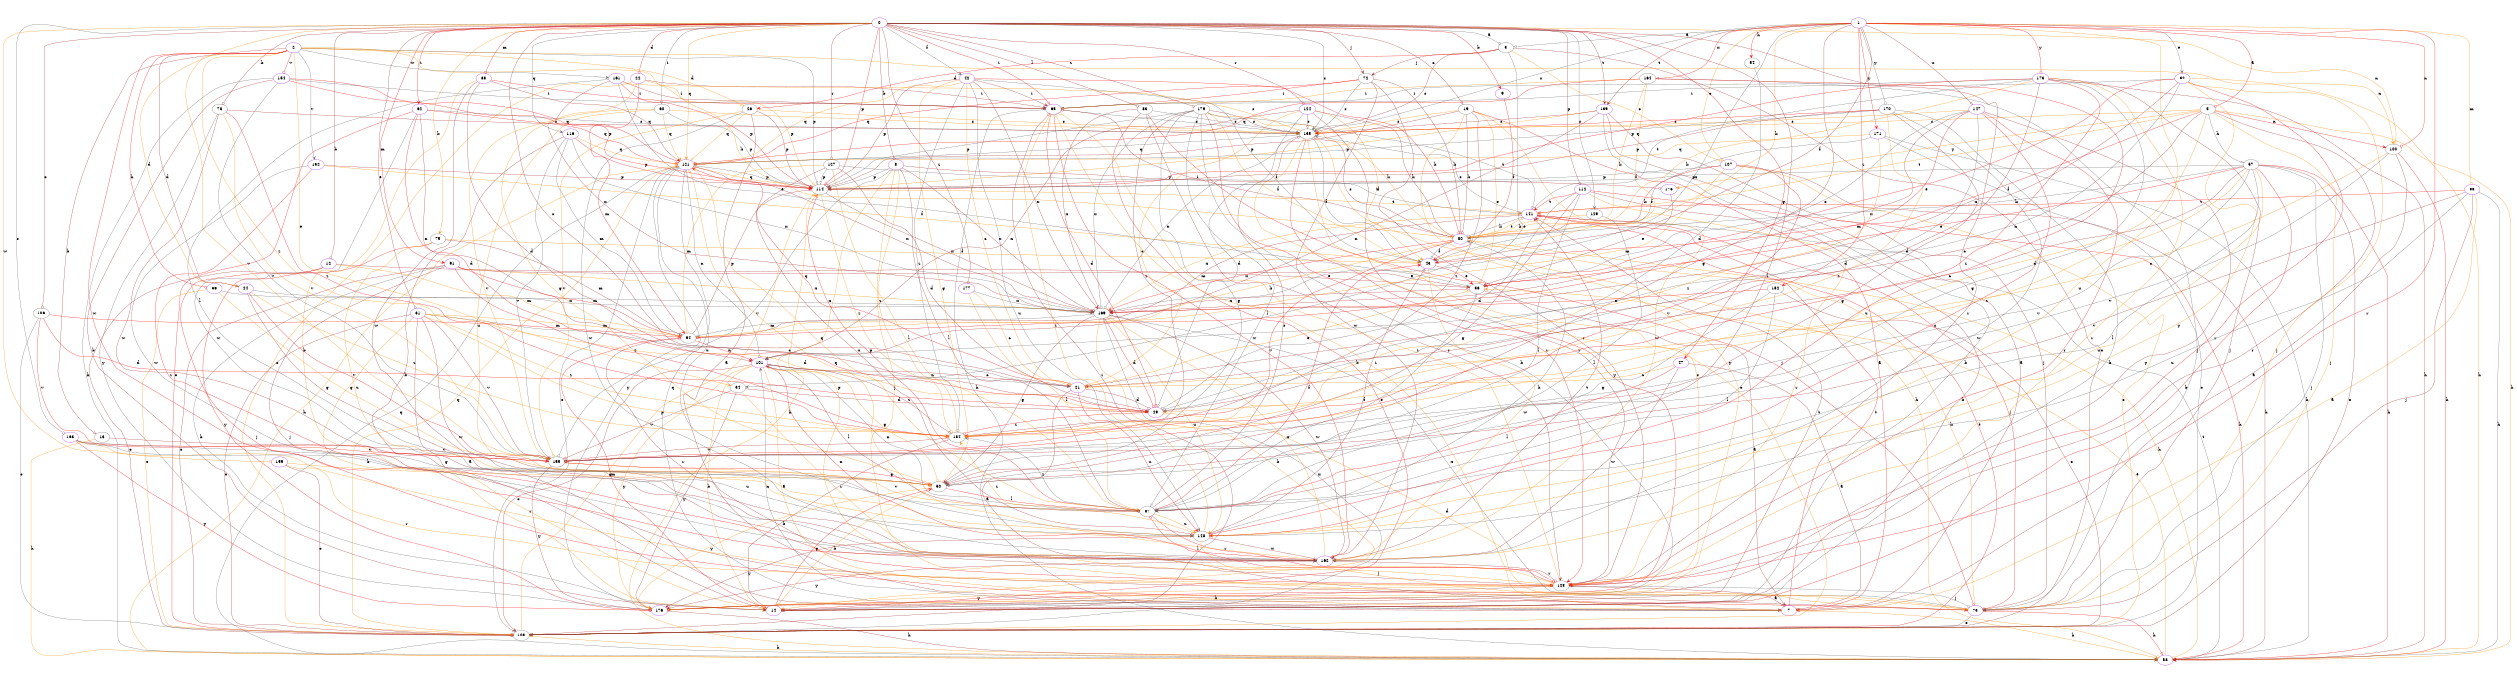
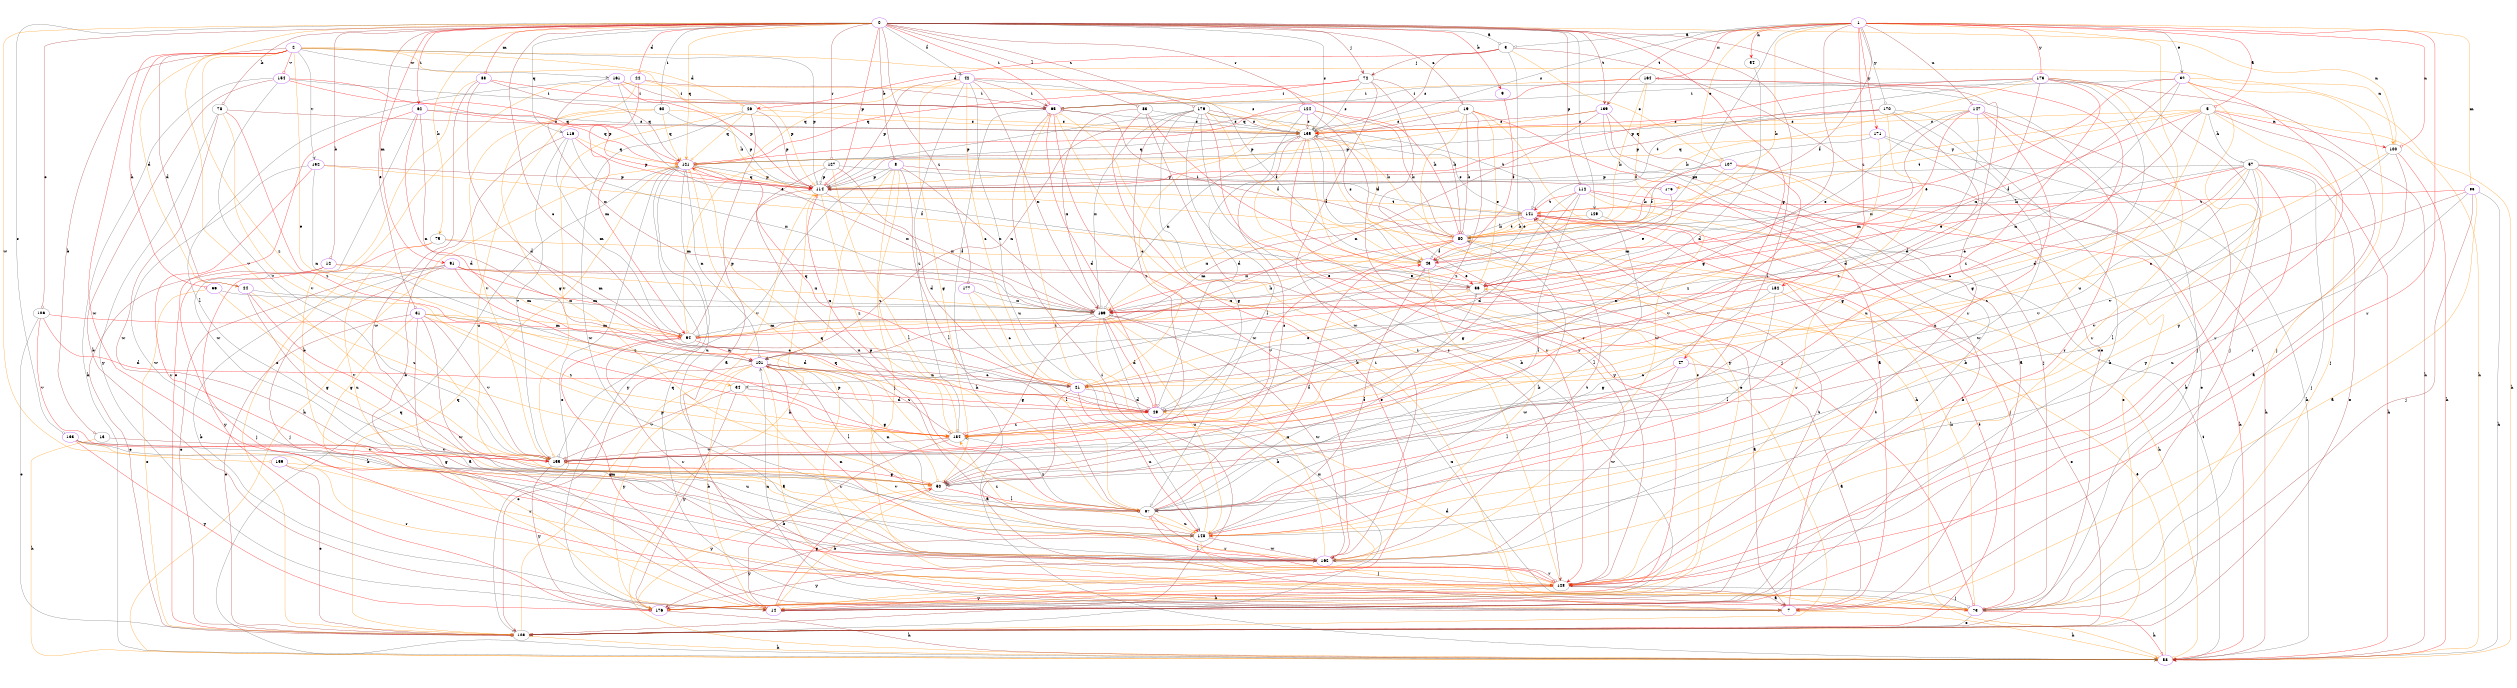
edge "152" -> "101": added, label "n"
